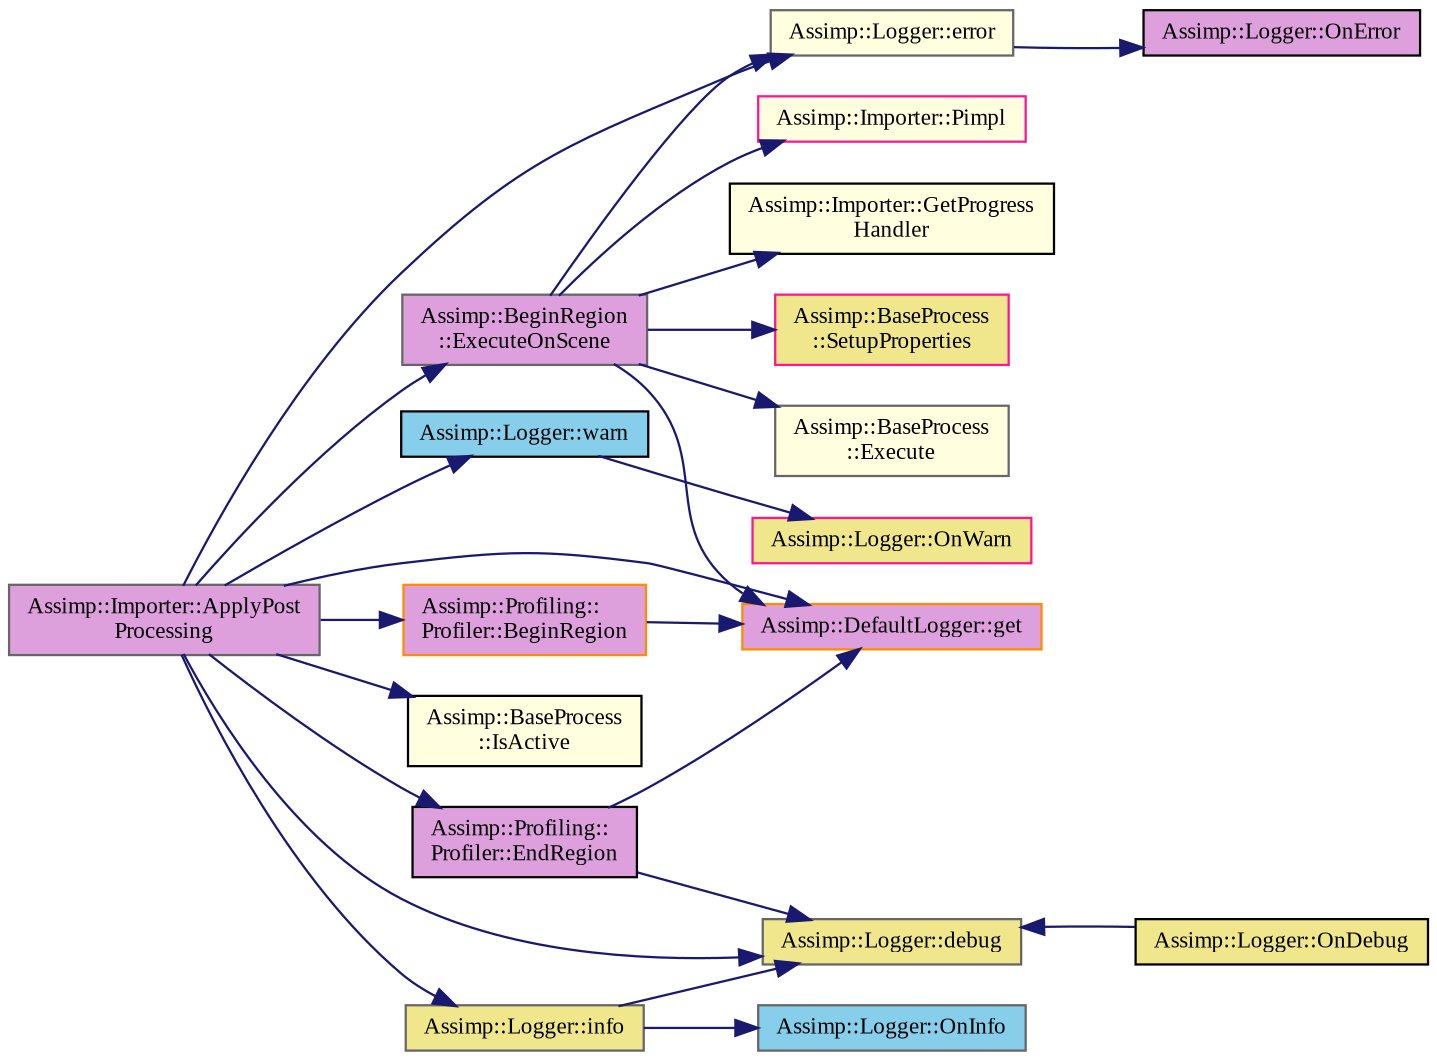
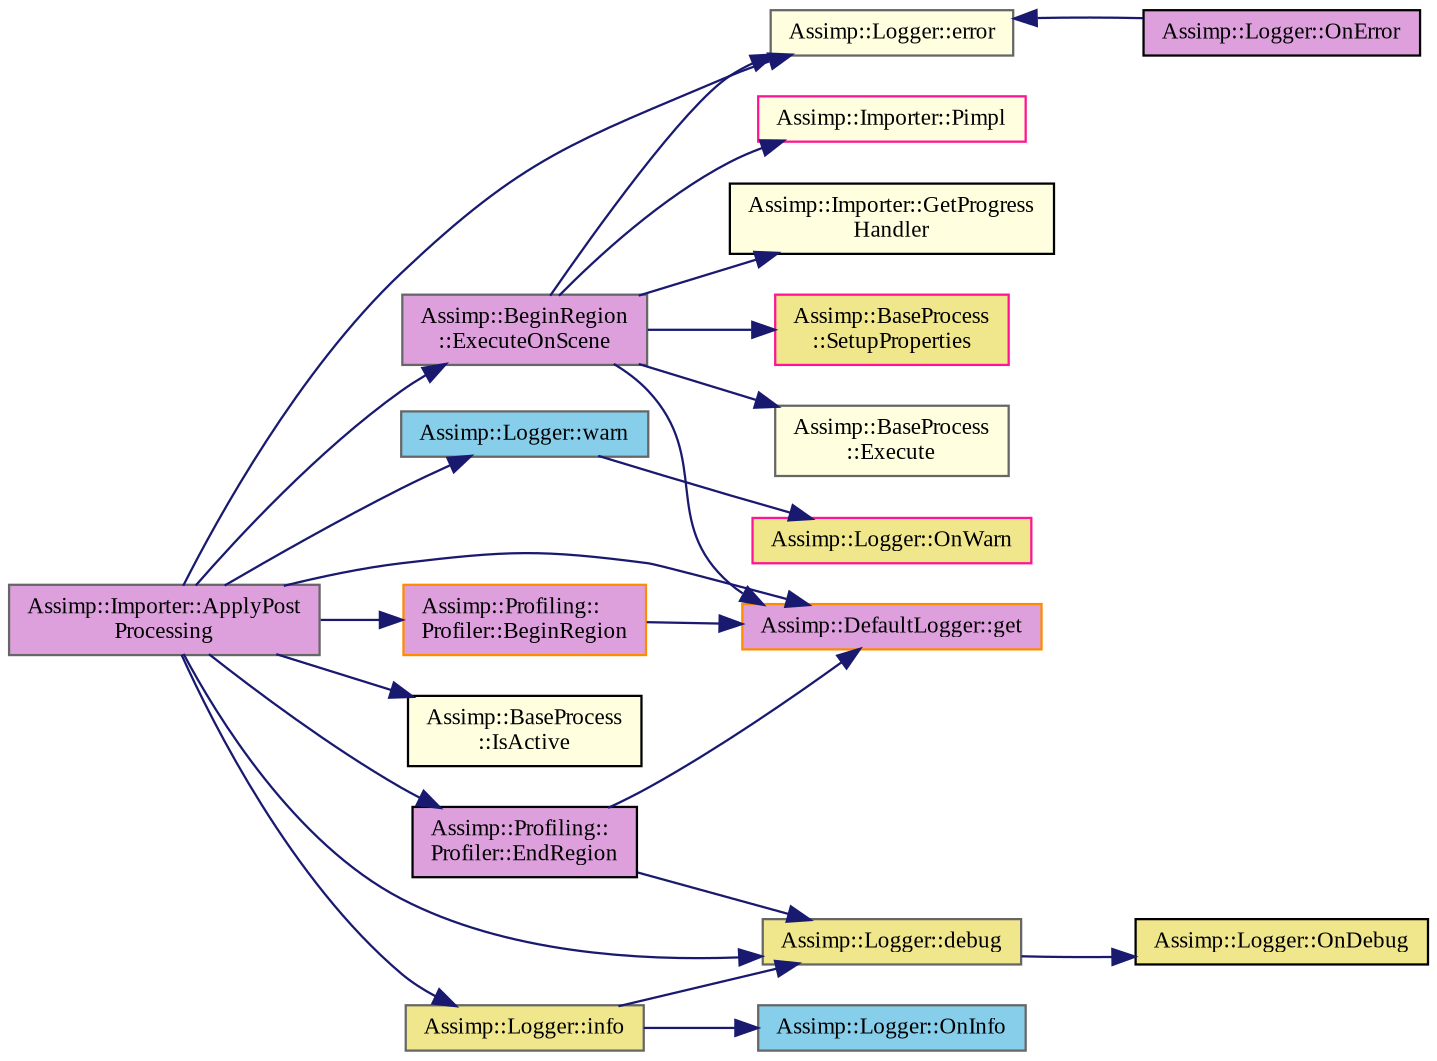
edge "Assimp::Logger::error" -> "Assimp::Logger::OnError": reversed
node "Assimp::Logger::warn": color black -> gray40
edge "Assimp::Logger::OnDebug" -> "Assimp::Logger::debug": reversed
